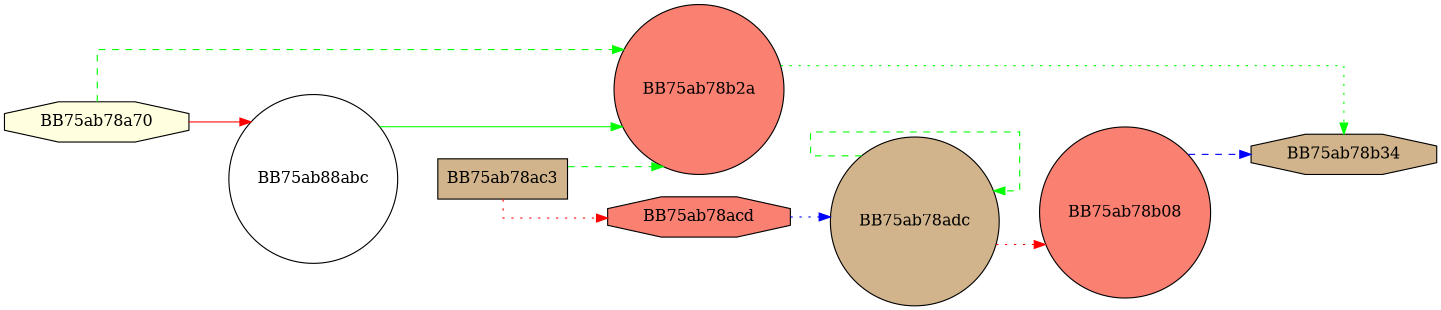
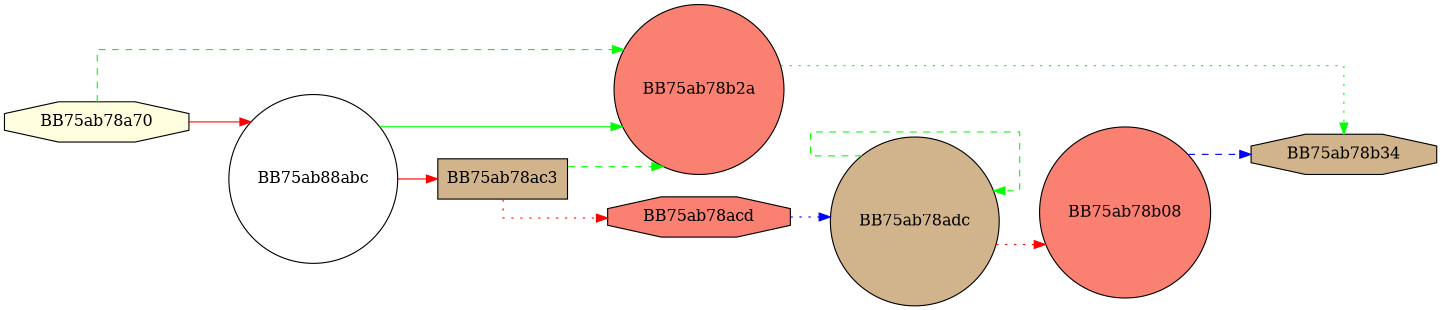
edge "BB75ab88abc" -> "BB75ab78ac3": added
